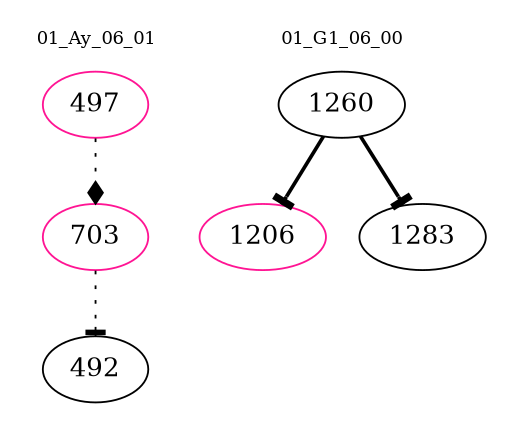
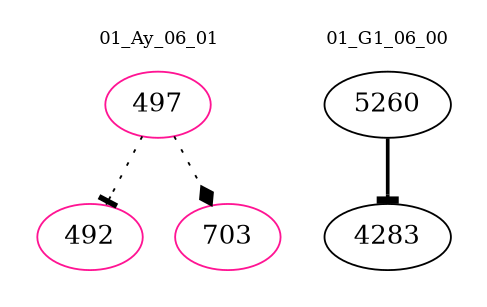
node "1260": label "1260" -> "5260"
node "1206": removed
node "1283": label "1283" -> "4283"
edge "703" -> "492": now "497" -> "492"
node "492": color black -> deeppink
